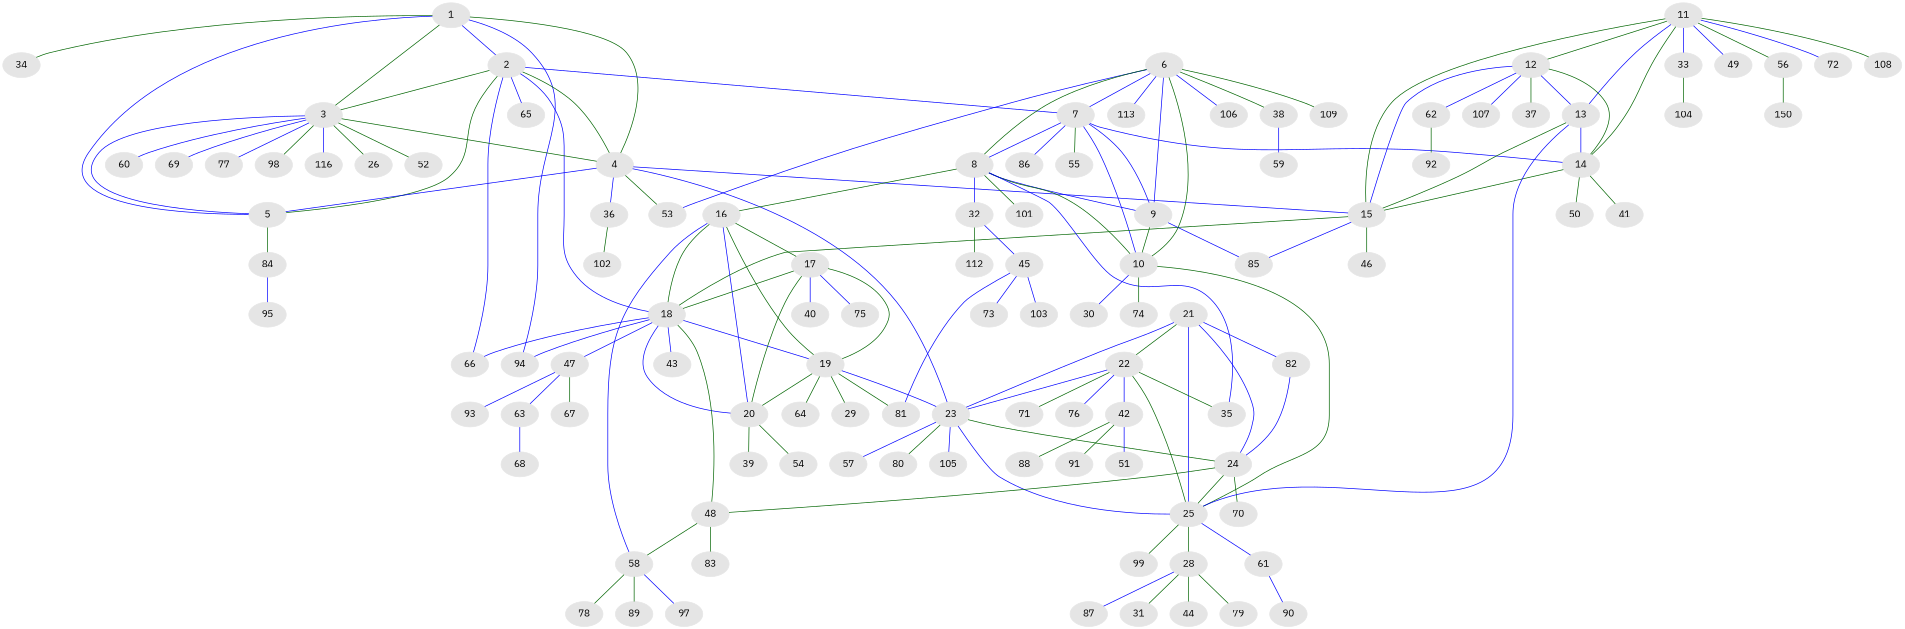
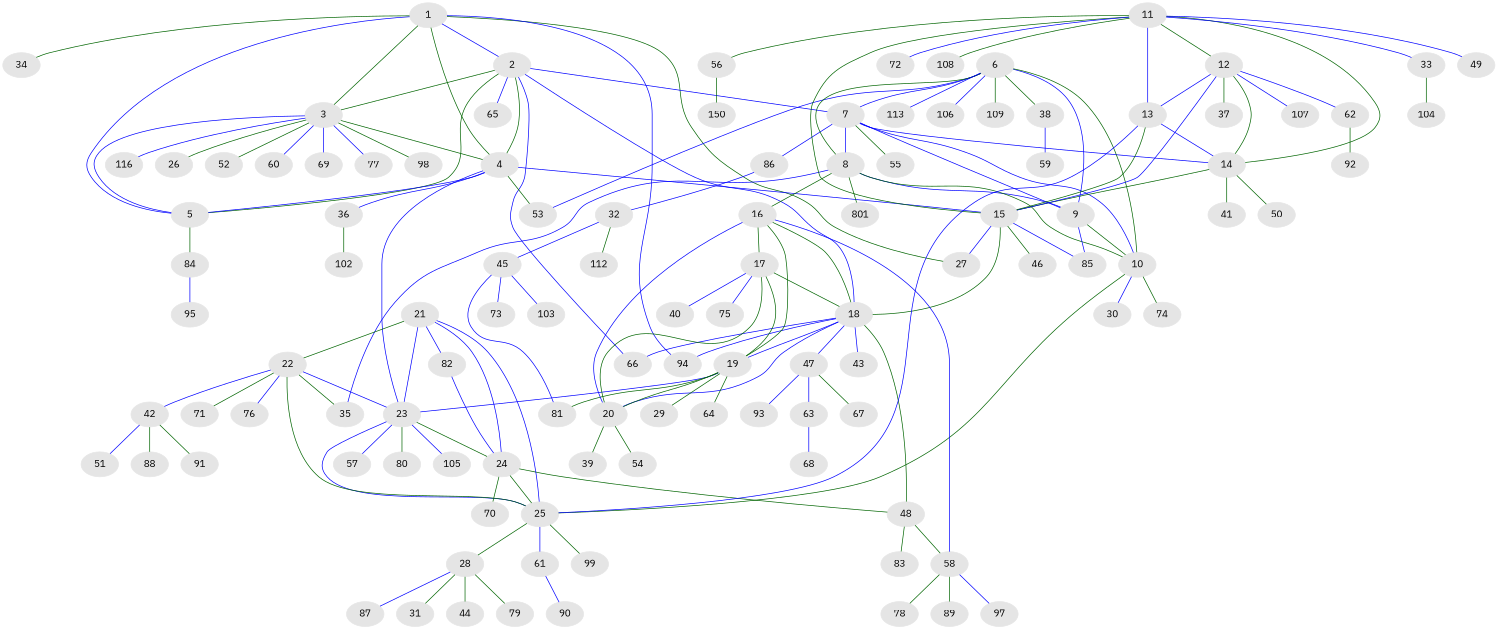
edge "8" -- "32": now "86" -- "32"
node "101": label "101" -> "801"
node "27": added
